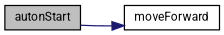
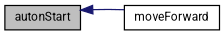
edge "autonStart" -> "moveForward": reversed
